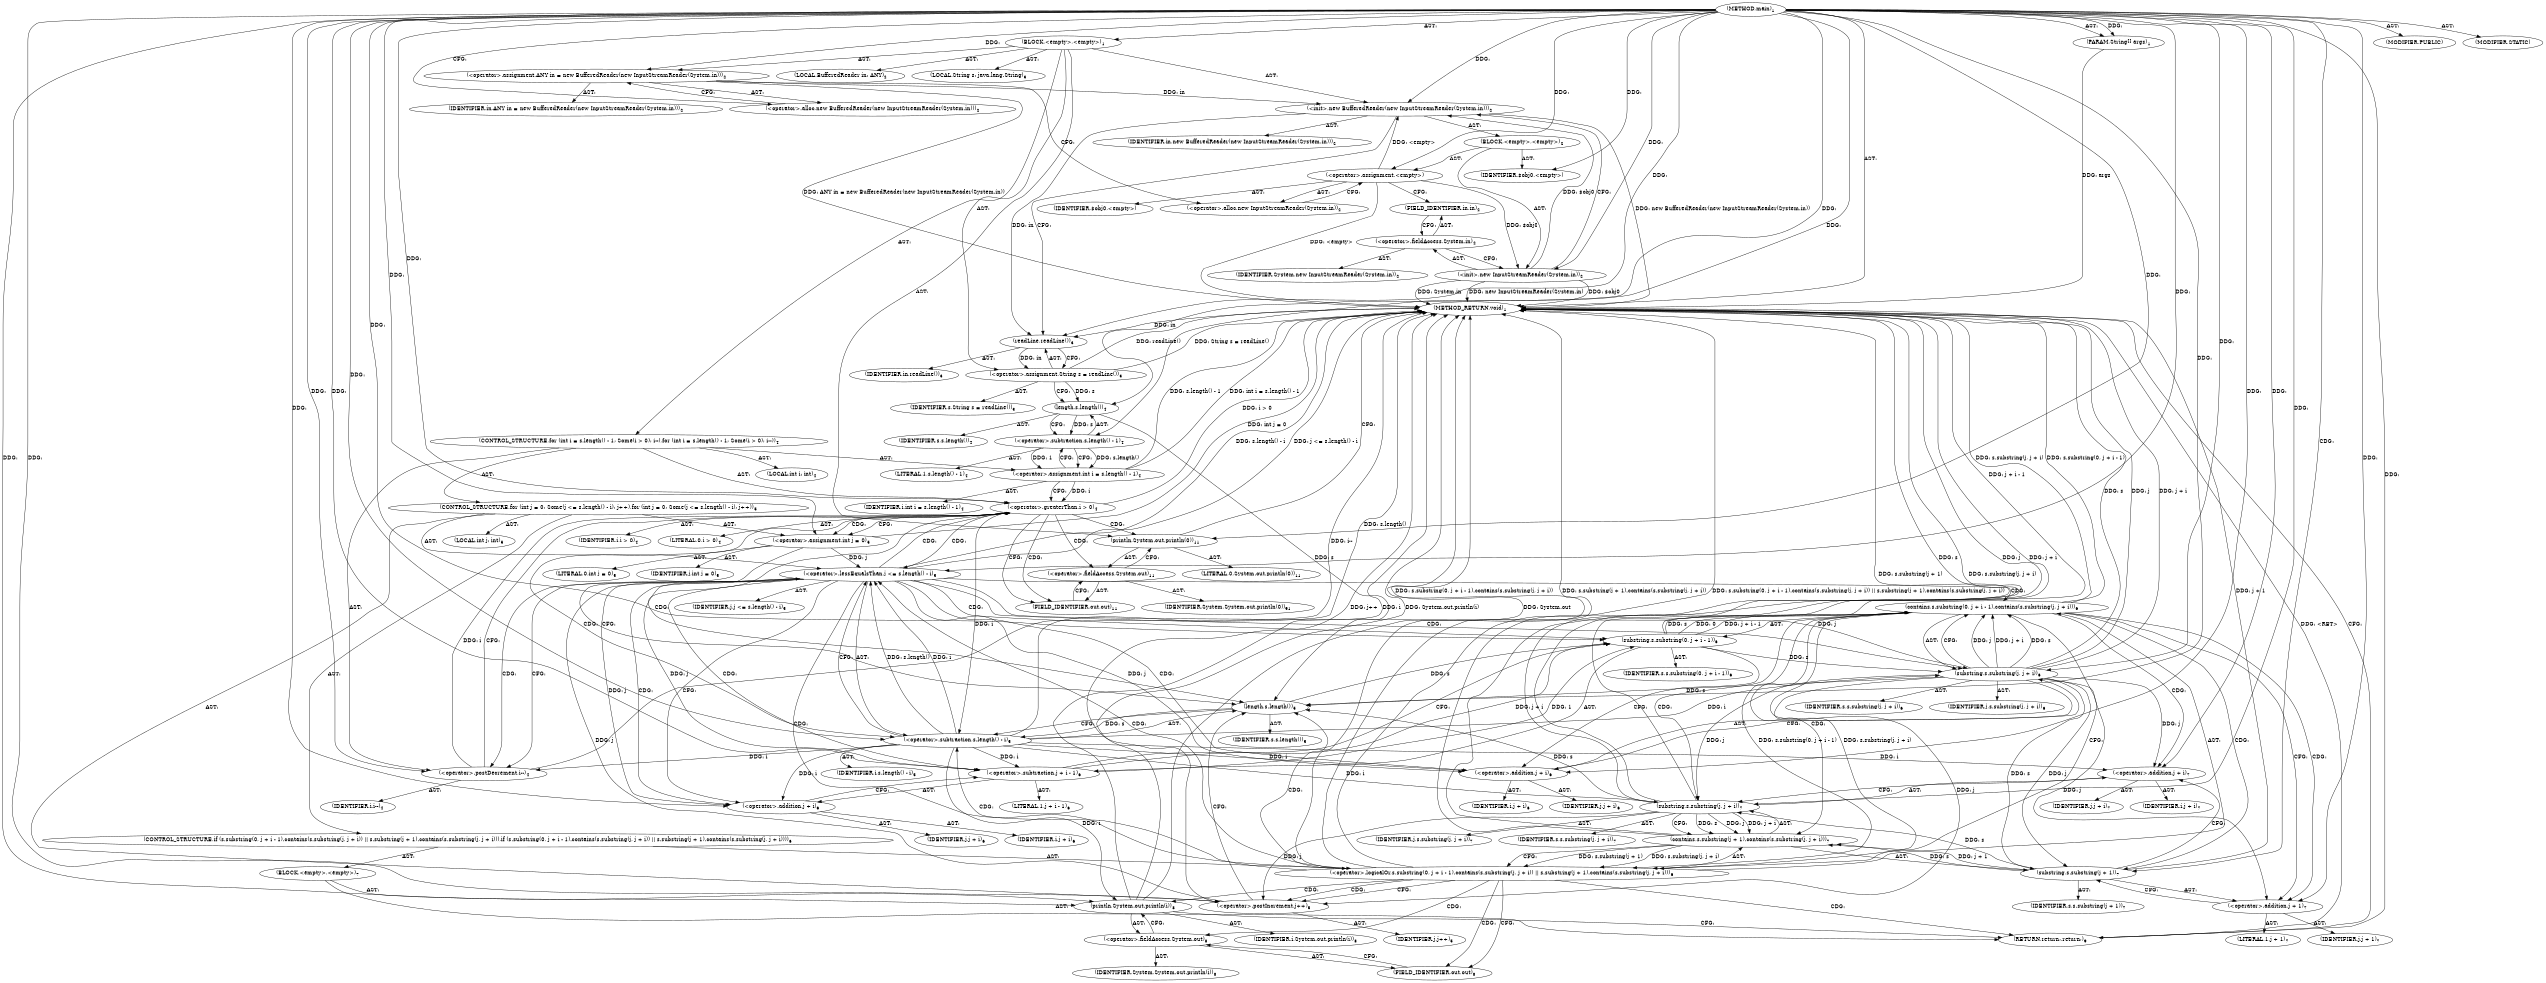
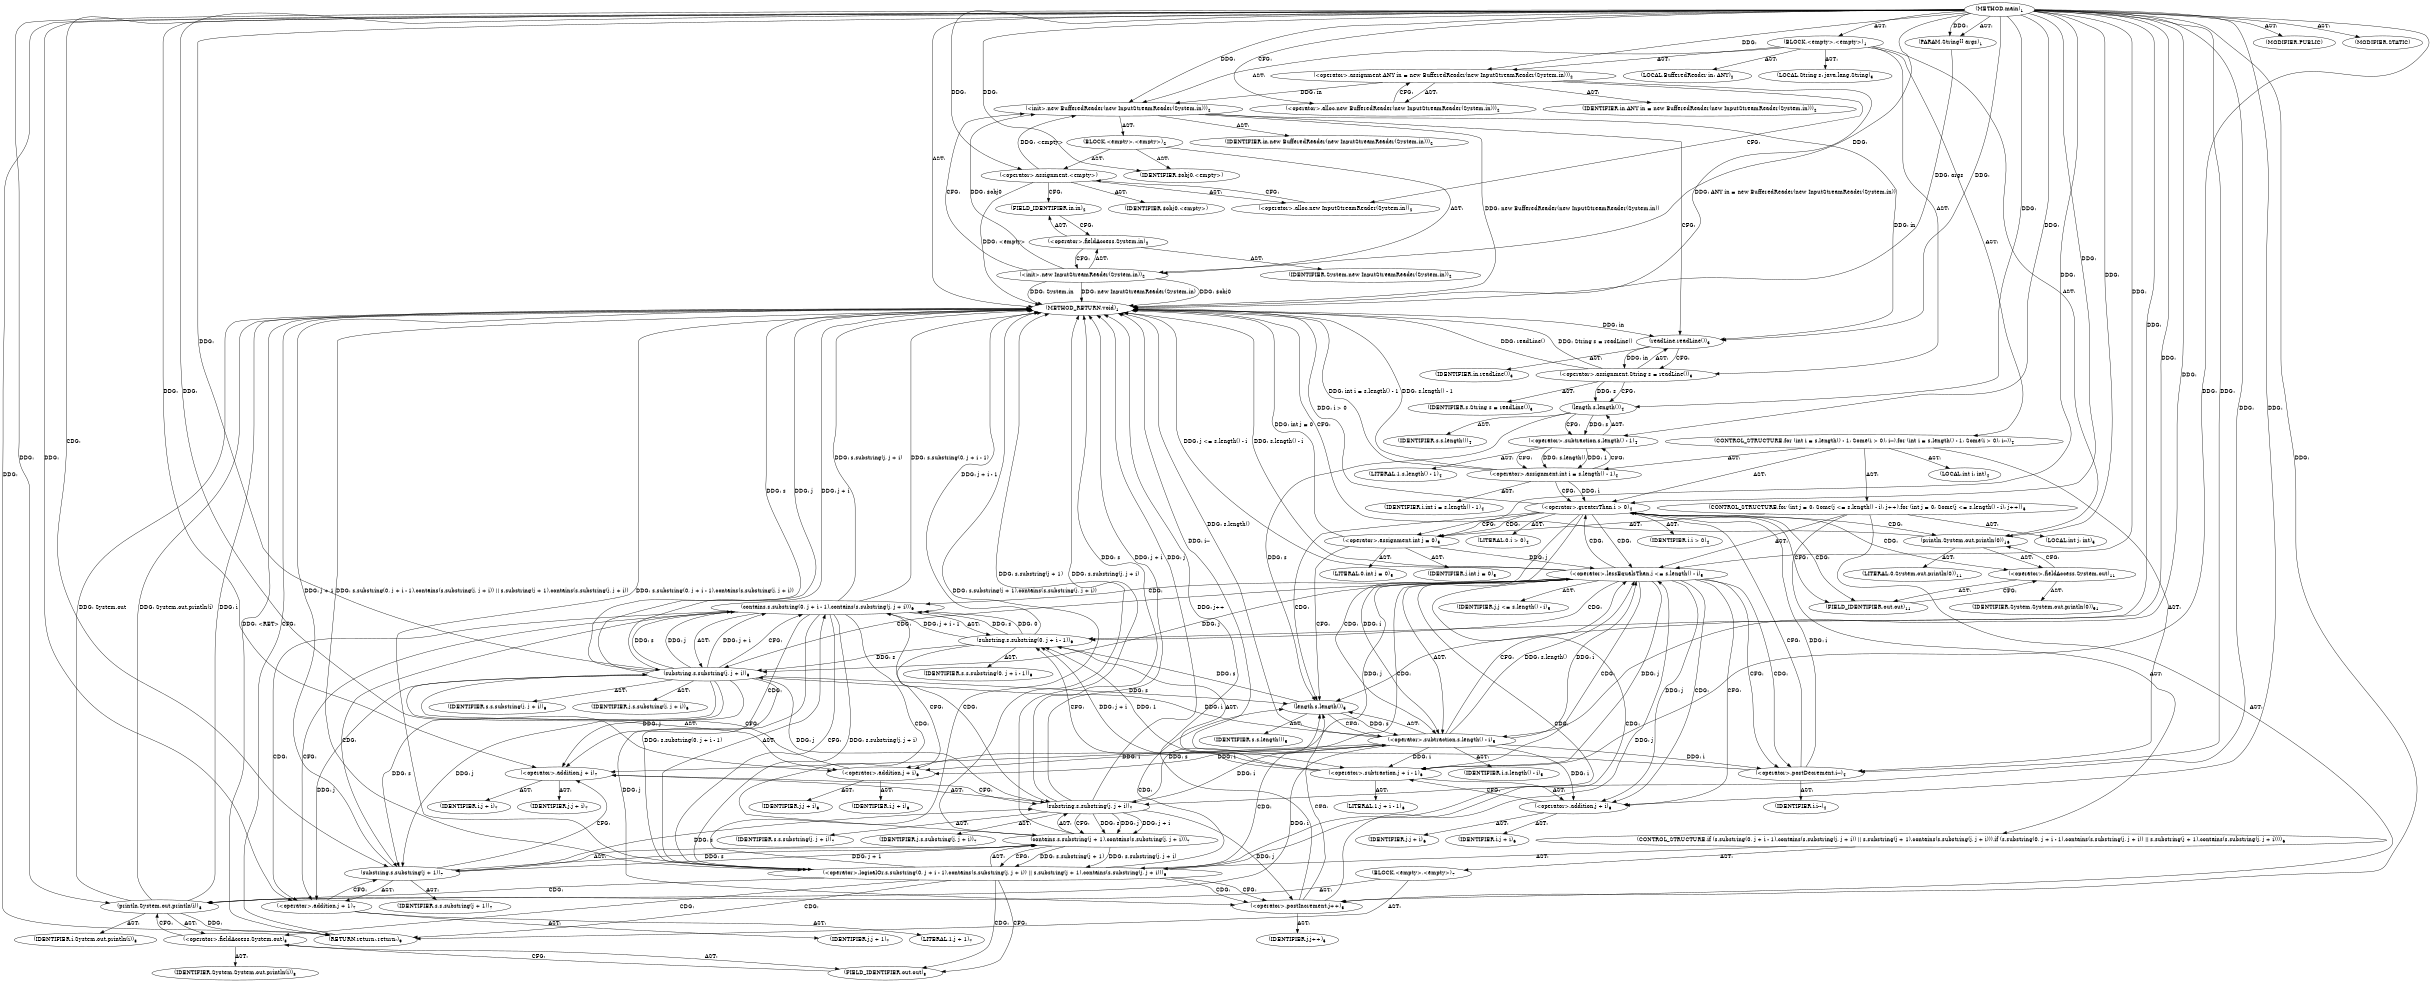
edge "(<operator>.assignment,<empty>)" -> "(<init>,new InputStreamReader(System.in))": removed, label "DDG: $obj0"
node "(println,System.out.println(0))": text "11" -> "16"
edge "(println,System.out.println(i))" -> "(RETURN,return;,return;)": label "CFG: " -> "DDG: "
